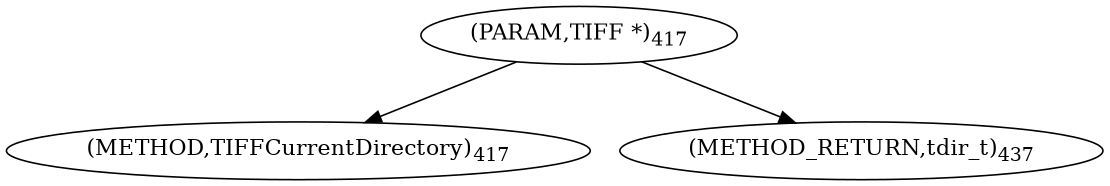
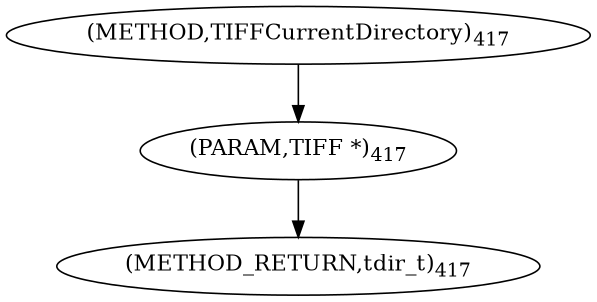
edge "(PARAM,TIFF *)" -> "(METHOD,TIFFCurrentDirectory)": reversed
node "(METHOD_RETURN,tdir_t)": text "437" -> "417"
